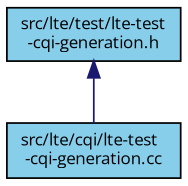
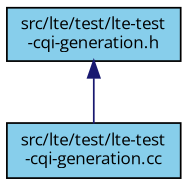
node "src/lte/cqi/lte-test -cqi-generation.cc": label "src/lte/cqi/lte-test -cqi-generation.cc" -> "src/lte/test/lte-test -cqi-generation.cc"
